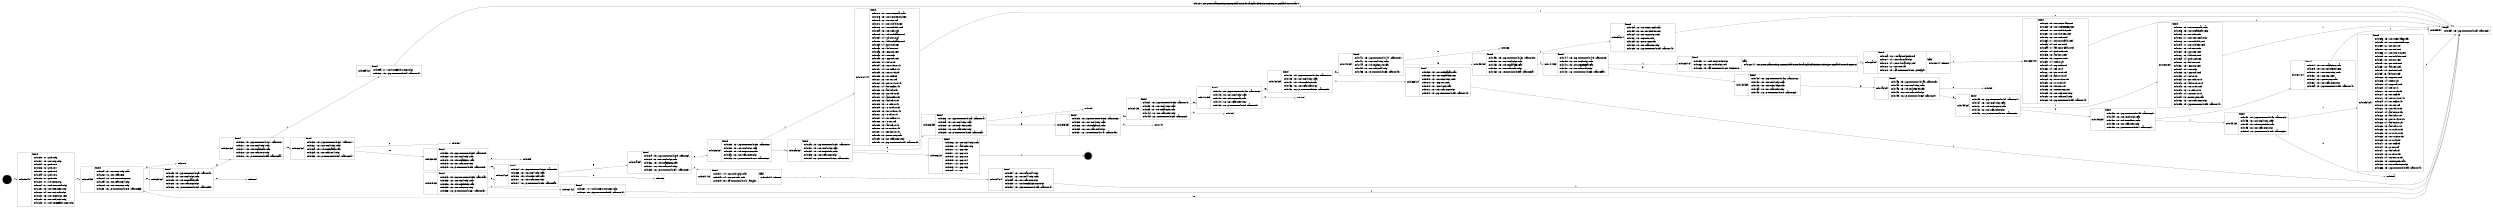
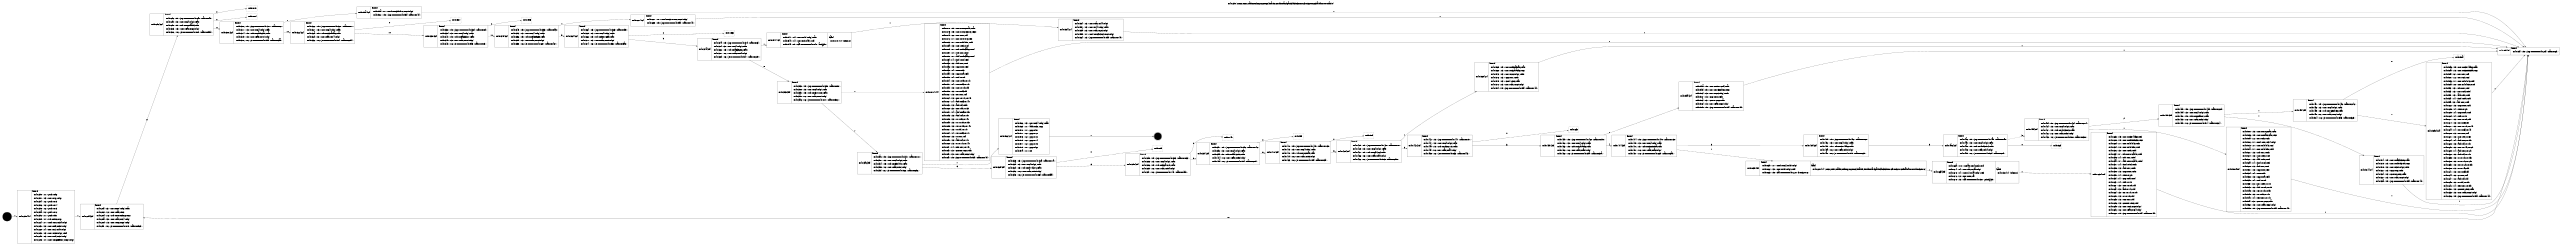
edge "0x4012df [23]" -> "0x401819": now "0x4012f6 [22]" -> "0x401819"
edge "0x401338 [22]" -> "0x401364 [22]": now "0x401338 [22]" -> "0x40134e [22]"
